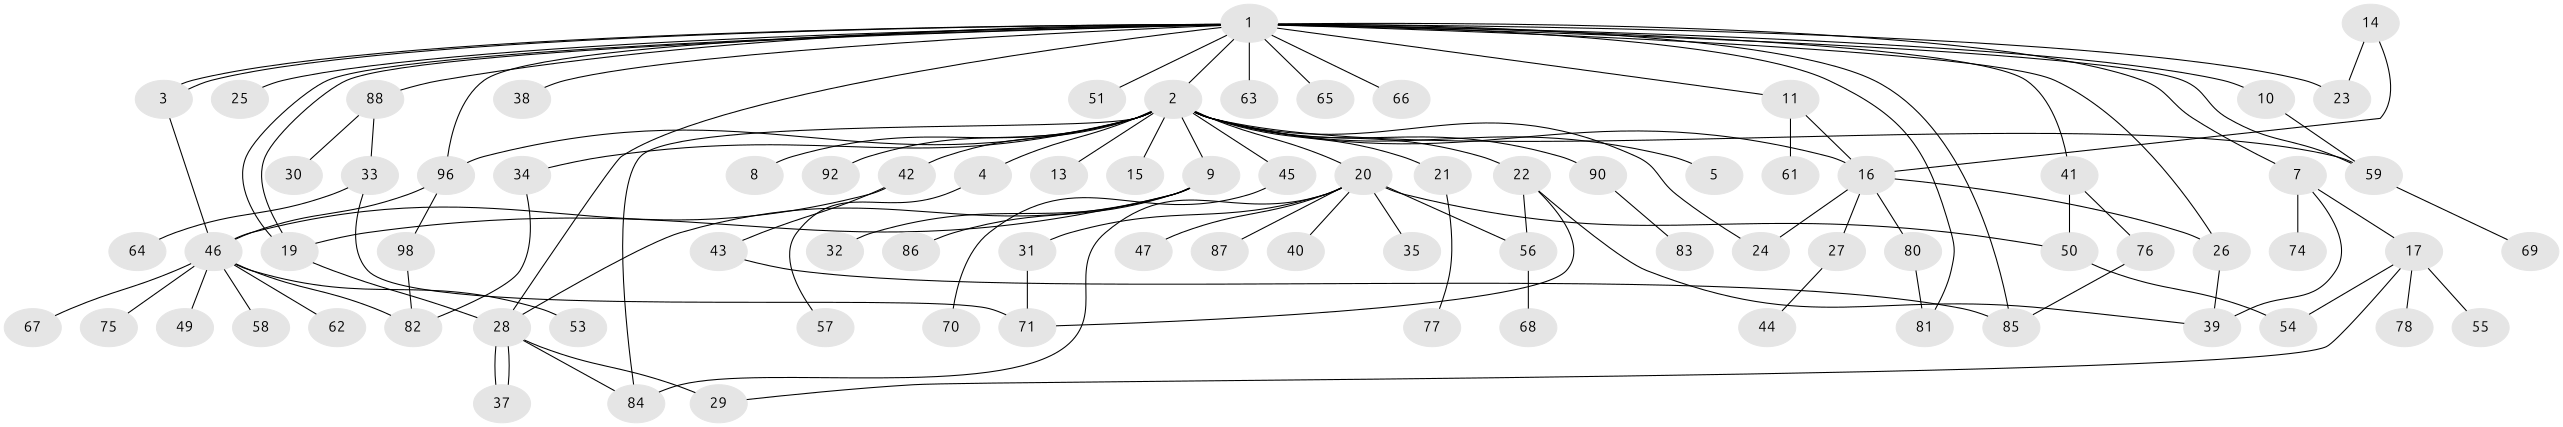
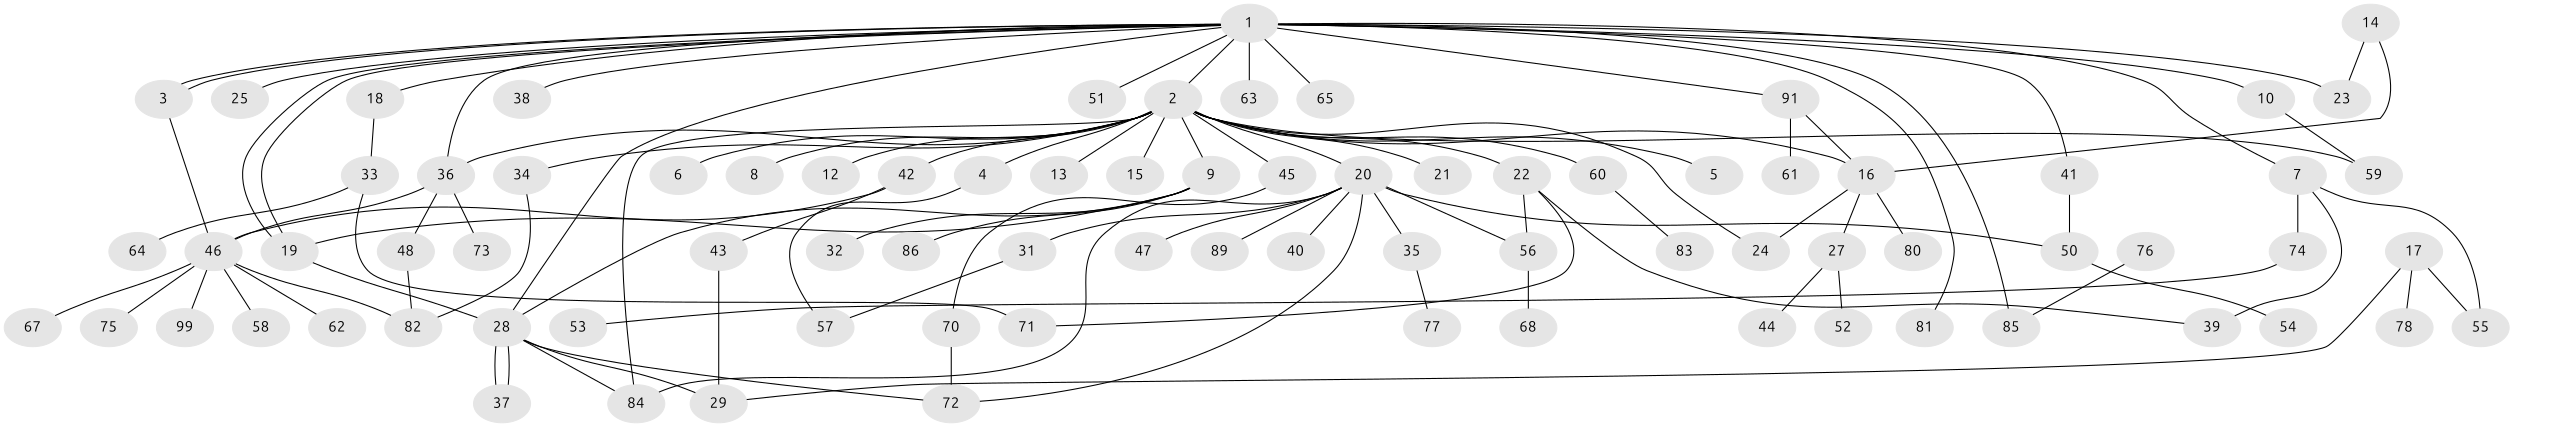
edge "1" -- "59": removed
node "88": label "88" -> "18"
node "66": removed
node "11": label "11" -> "91"
node "30": removed
node "96": label "96" -> "36"
node "6": added
node "92": label "92" -> "12"
node "90": label "90" -> "60"
edge "7" -- "17": now "7" -- "55"
edge "41" -- "76": removed
node "98": label "98" -> "48"
node "73": added
node "87": label "87" -> "89"
edge "21" -- "77": now "35" -- "77"
node "26": removed
node "69": removed
edge "43" -- "85": now "43" -- "29"
edge "46" -- "53": now "74" -- "53"
edge "80" -- "81": removed
edge "31" -- "71": now "31" -- "57"
edge "17" -- "54": removed
node "49": label "49" -> "99"
node "52": added
node "72": added
